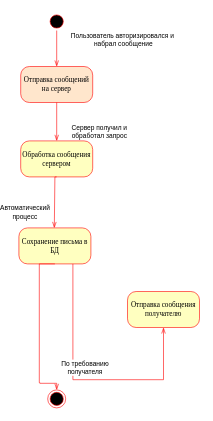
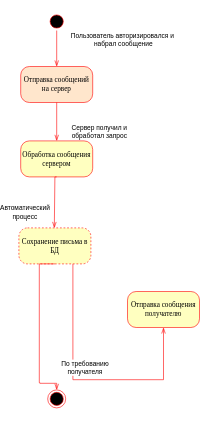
node "Сохранение письма в БД": style solid -> dashed
